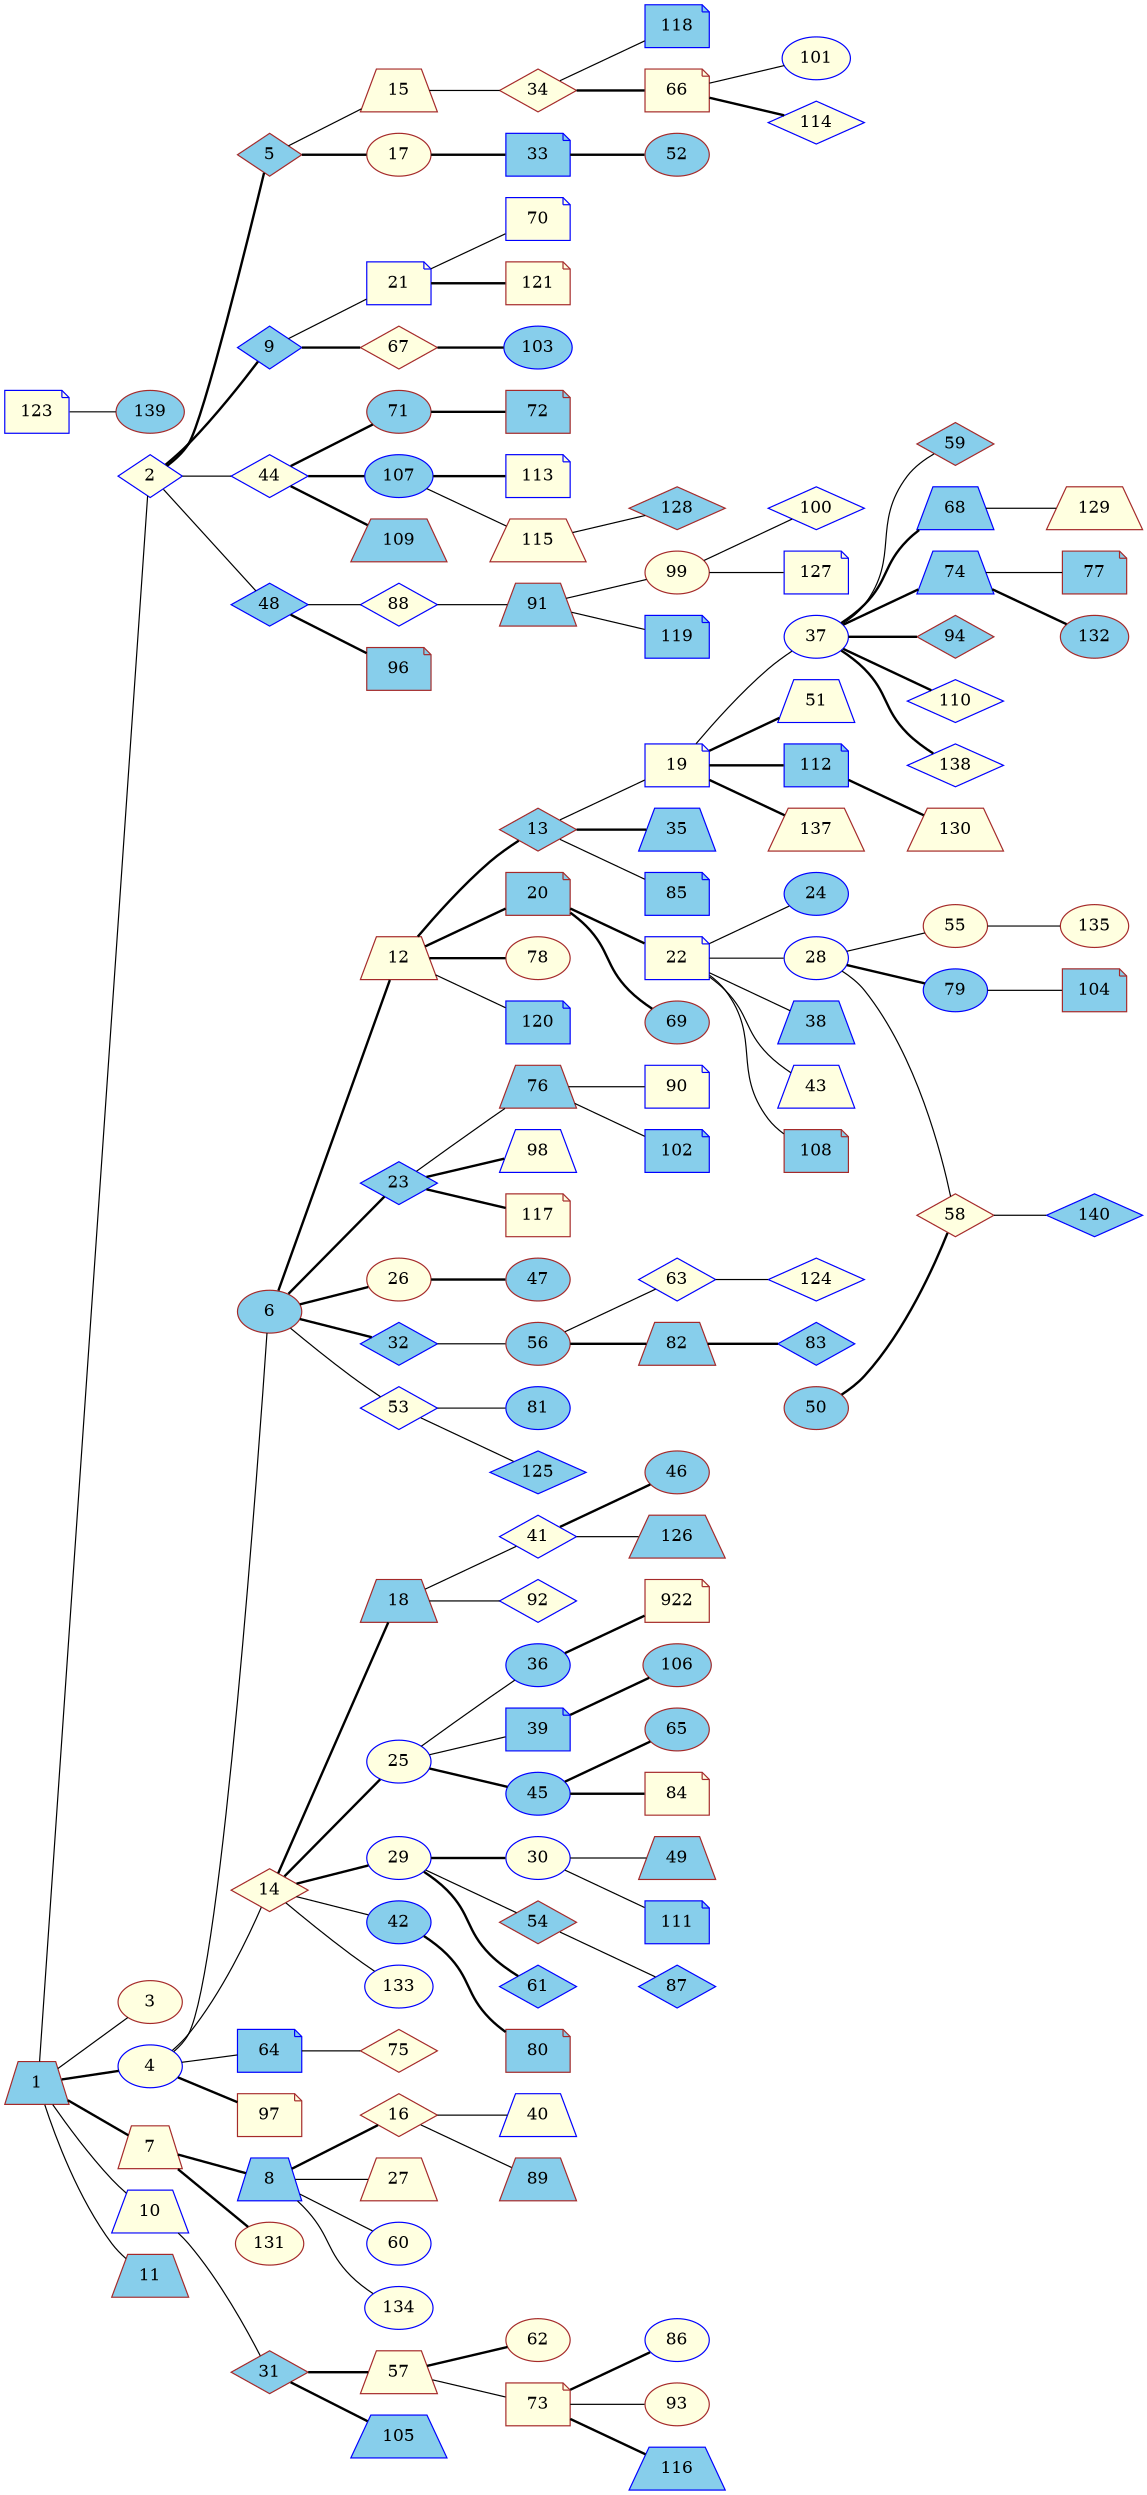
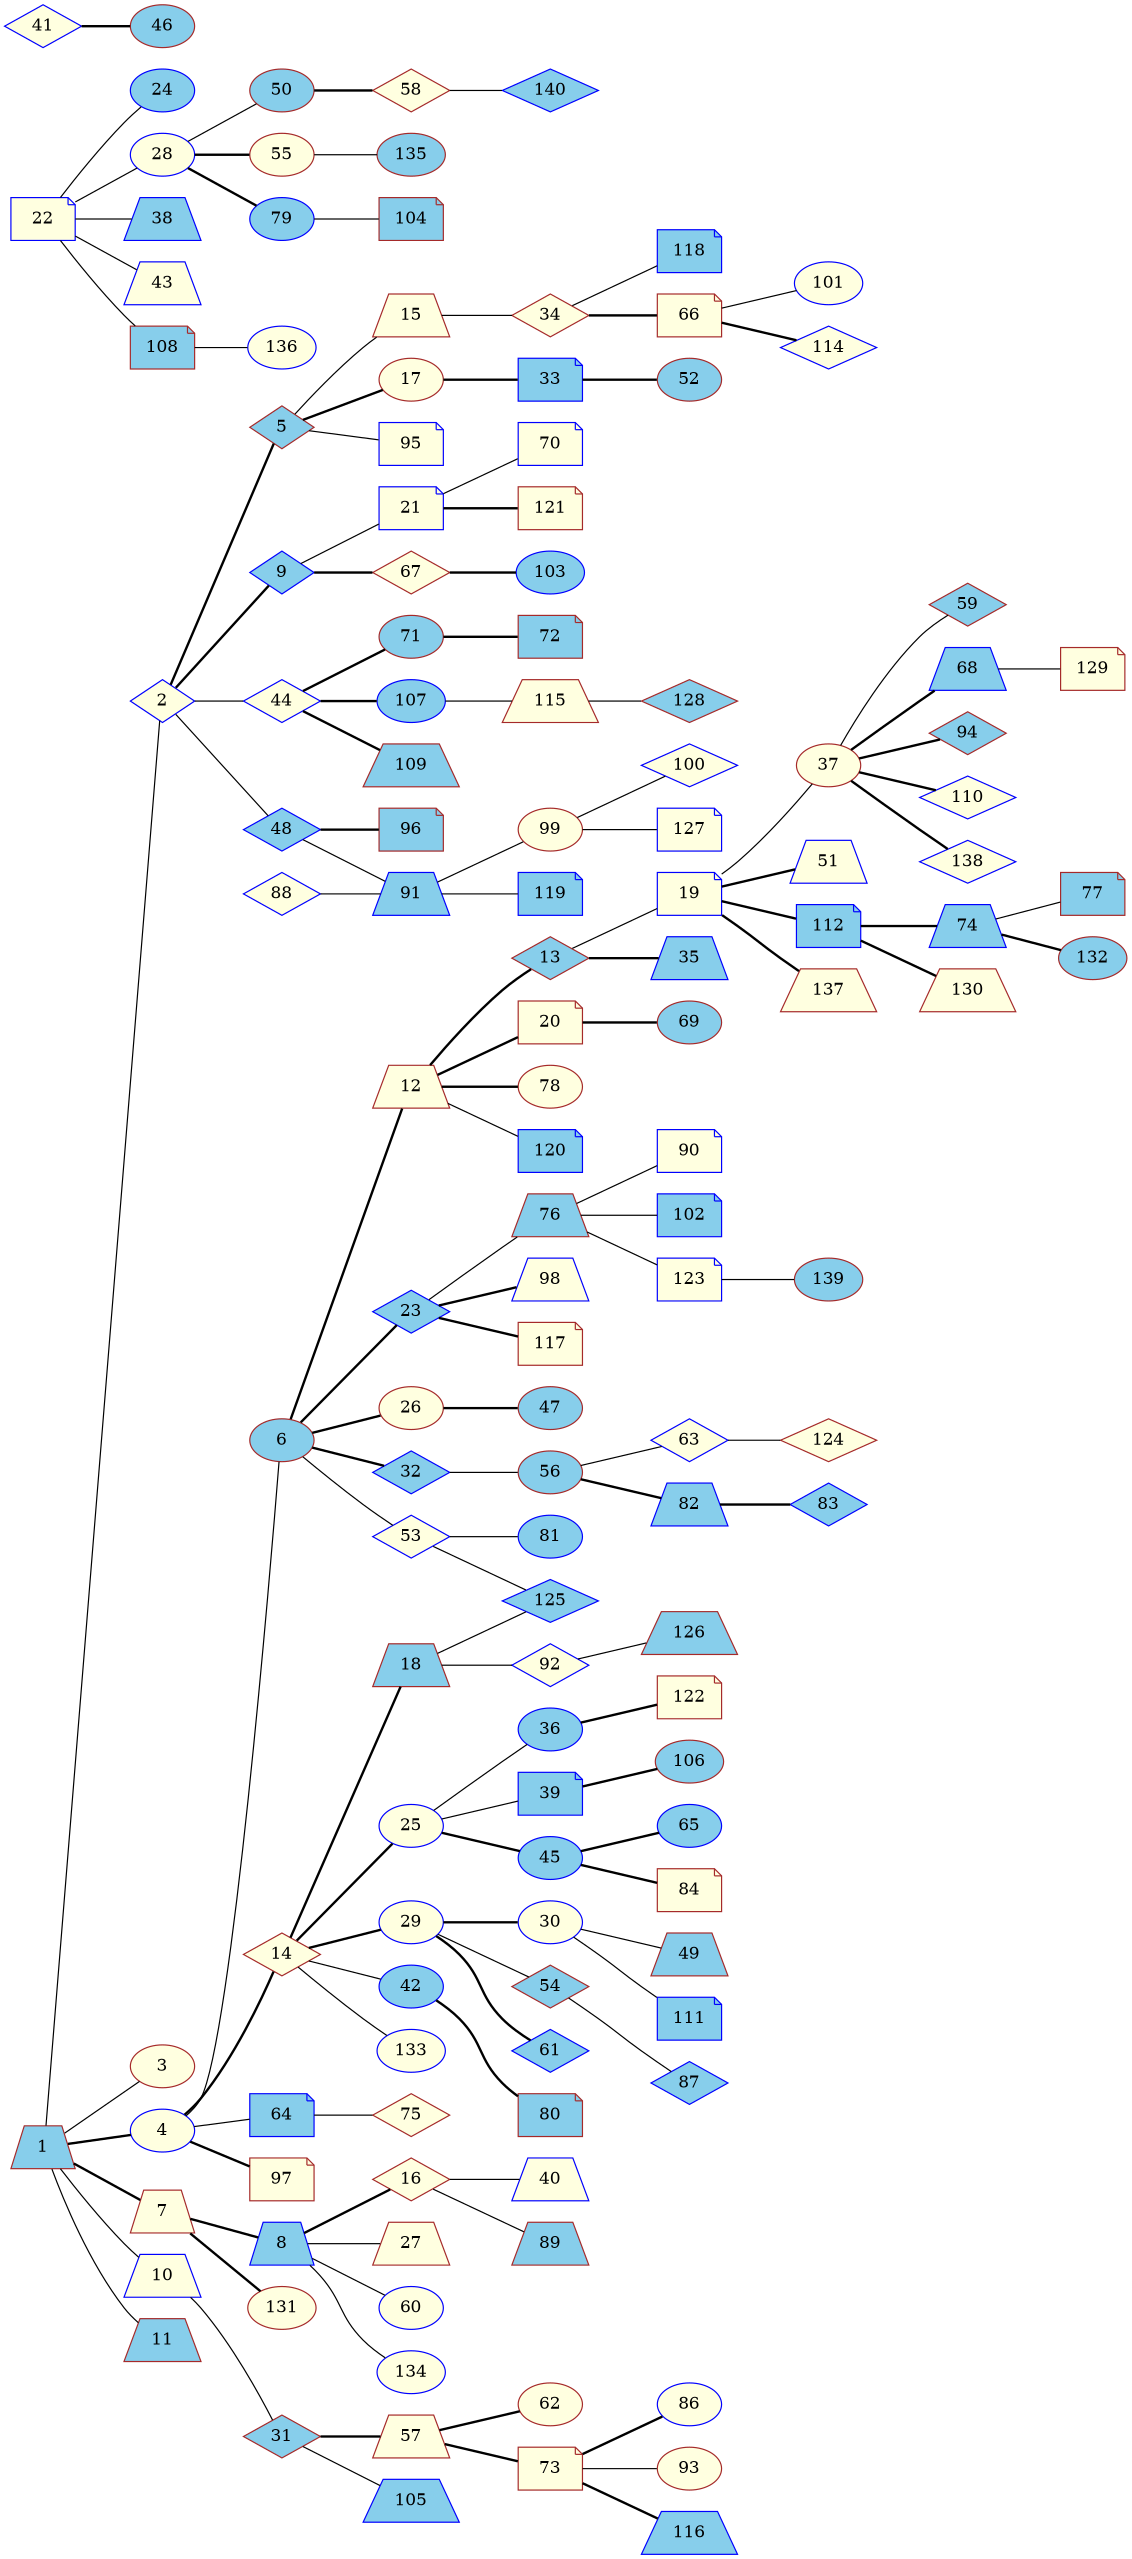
node "136": added
node "95": added
node "113": removed
node "129": shape trapezium -> note
edge "48" -- "88": now "48" -- "91"
node "91": color brown -> blue
edge "74" -- "37": now "74" -- "112"
node "37": color blue -> brown
node "20": fillcolor skyblue -> lightyellow
node "85": removed
edge "20" -- "22": removed
node "135": fillcolor lightyellow -> skyblue
edge "55" -- "28": style solid -> bold
edge "28" -- "58": now "28" -- "50"
edge "76" -- "123": added
node "124": color blue -> brown
node "82": color brown -> blue
edge "41" -- "126": now "92" -- "126"
edge "41" -- "18": now "125" -- "18"
node "922": label "922" -> "122"
node "65": color brown -> blue
edge "14" -- "4": style solid -> bold
edge "57" -- "73": style solid -> bold
edge "31" -- "105": style bold -> solid
